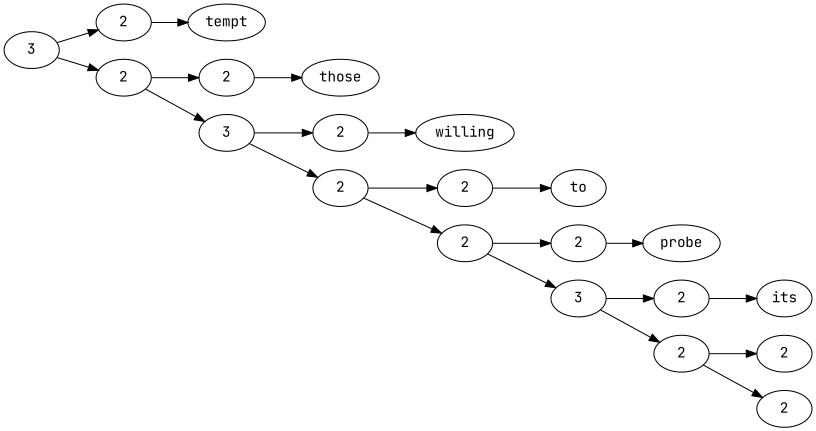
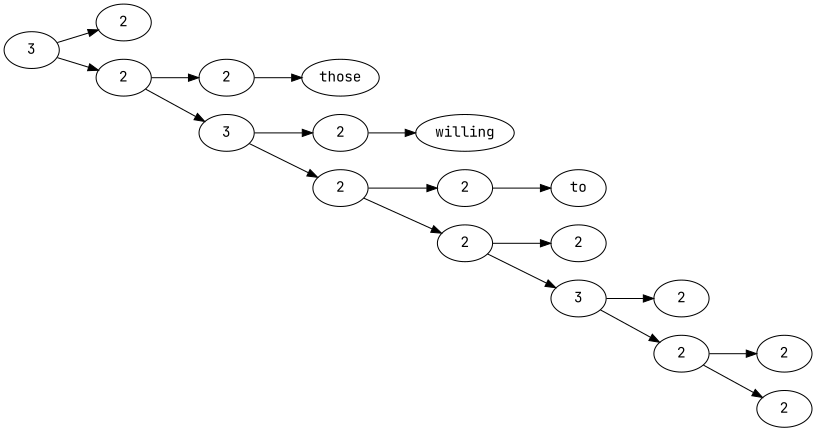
node "tempt": removed
node "probe": removed
node "its": removed
